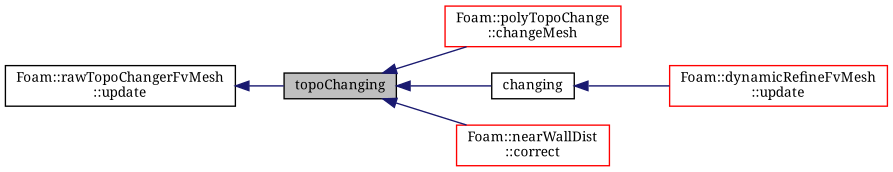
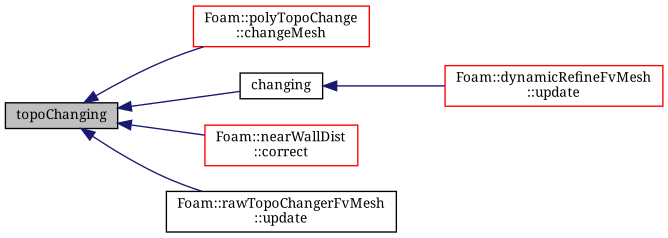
edge "topoChanging" -> "Foam::rawTopoChangerFvMesh ::update": reversed
